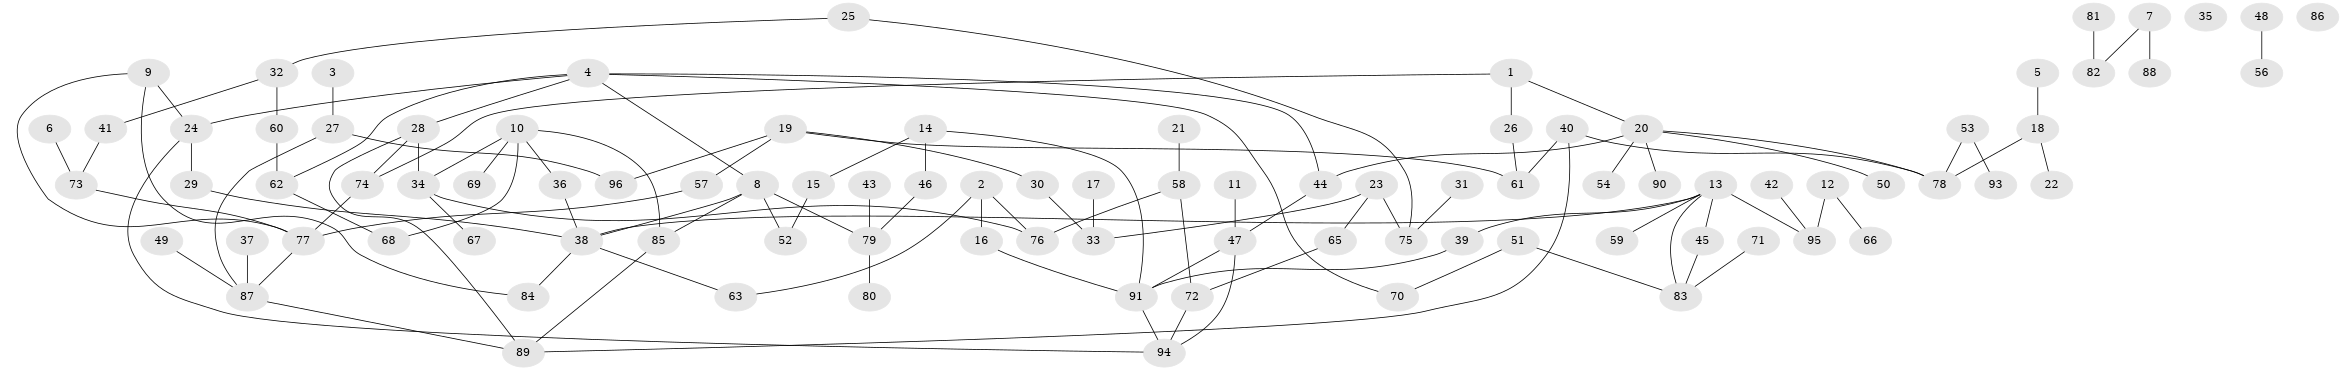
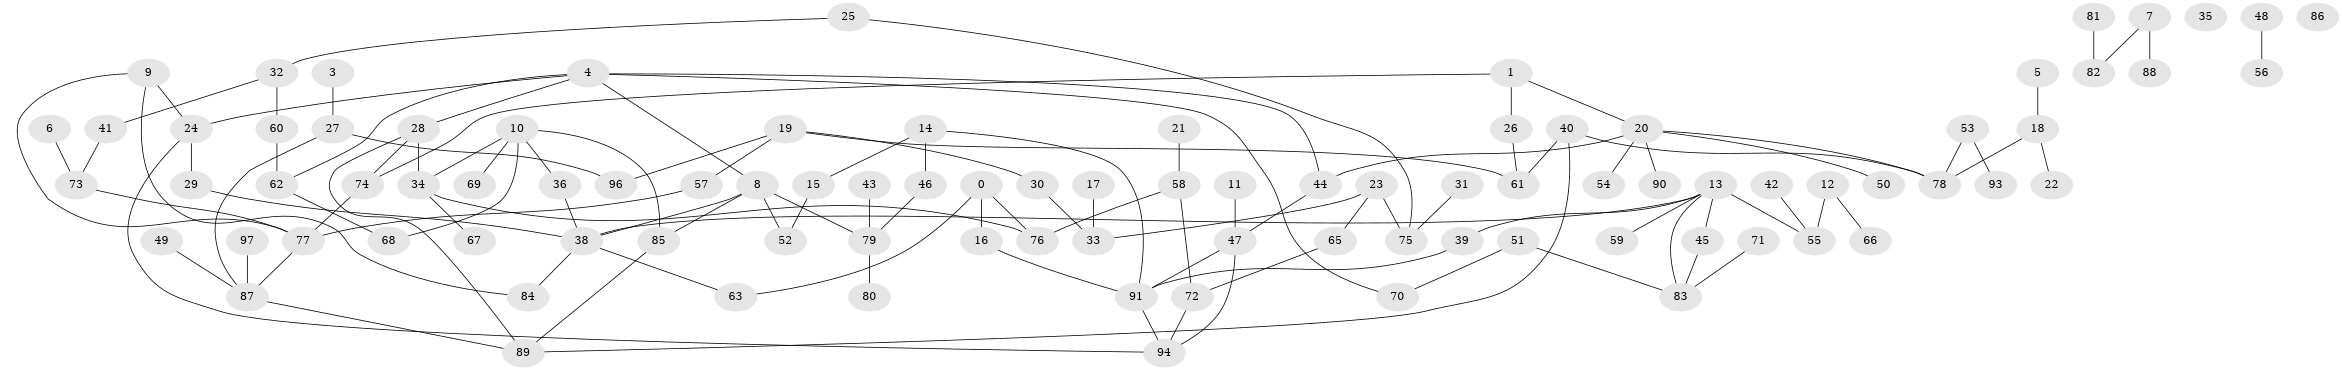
node "2": label "2" -> "0"
node "37": label "37" -> "97"
node "95": label "95" -> "55"
